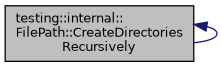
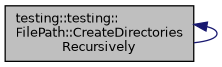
node "testing::internal:: FilePath::CreateDirectories Recursively": label "testing::internal:: FilePath::CreateDirectories Recursively" -> "testing::testing:: FilePath::CreateDirectories Recursively"
